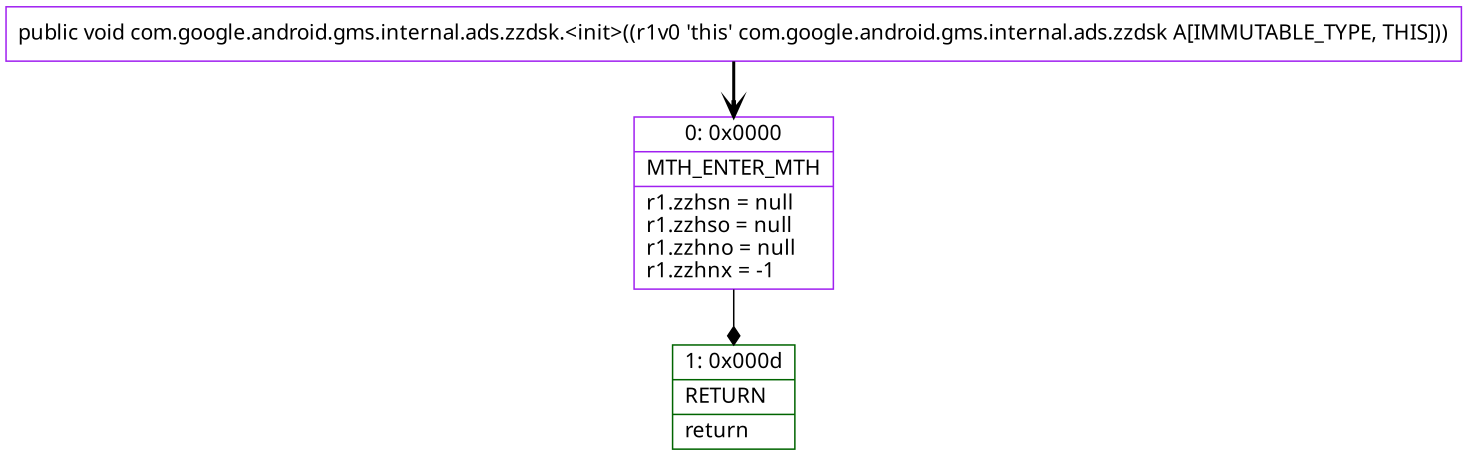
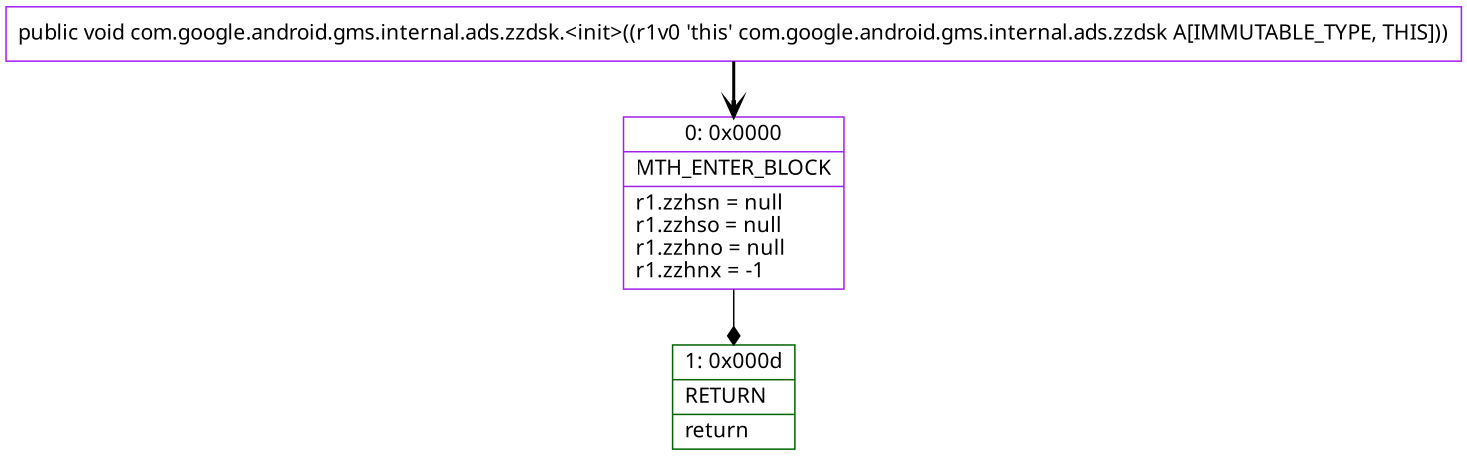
node "0: 0x0000": text "MTH_ENTER_MTH" -> "MTH_ENTER_BLOCK"
